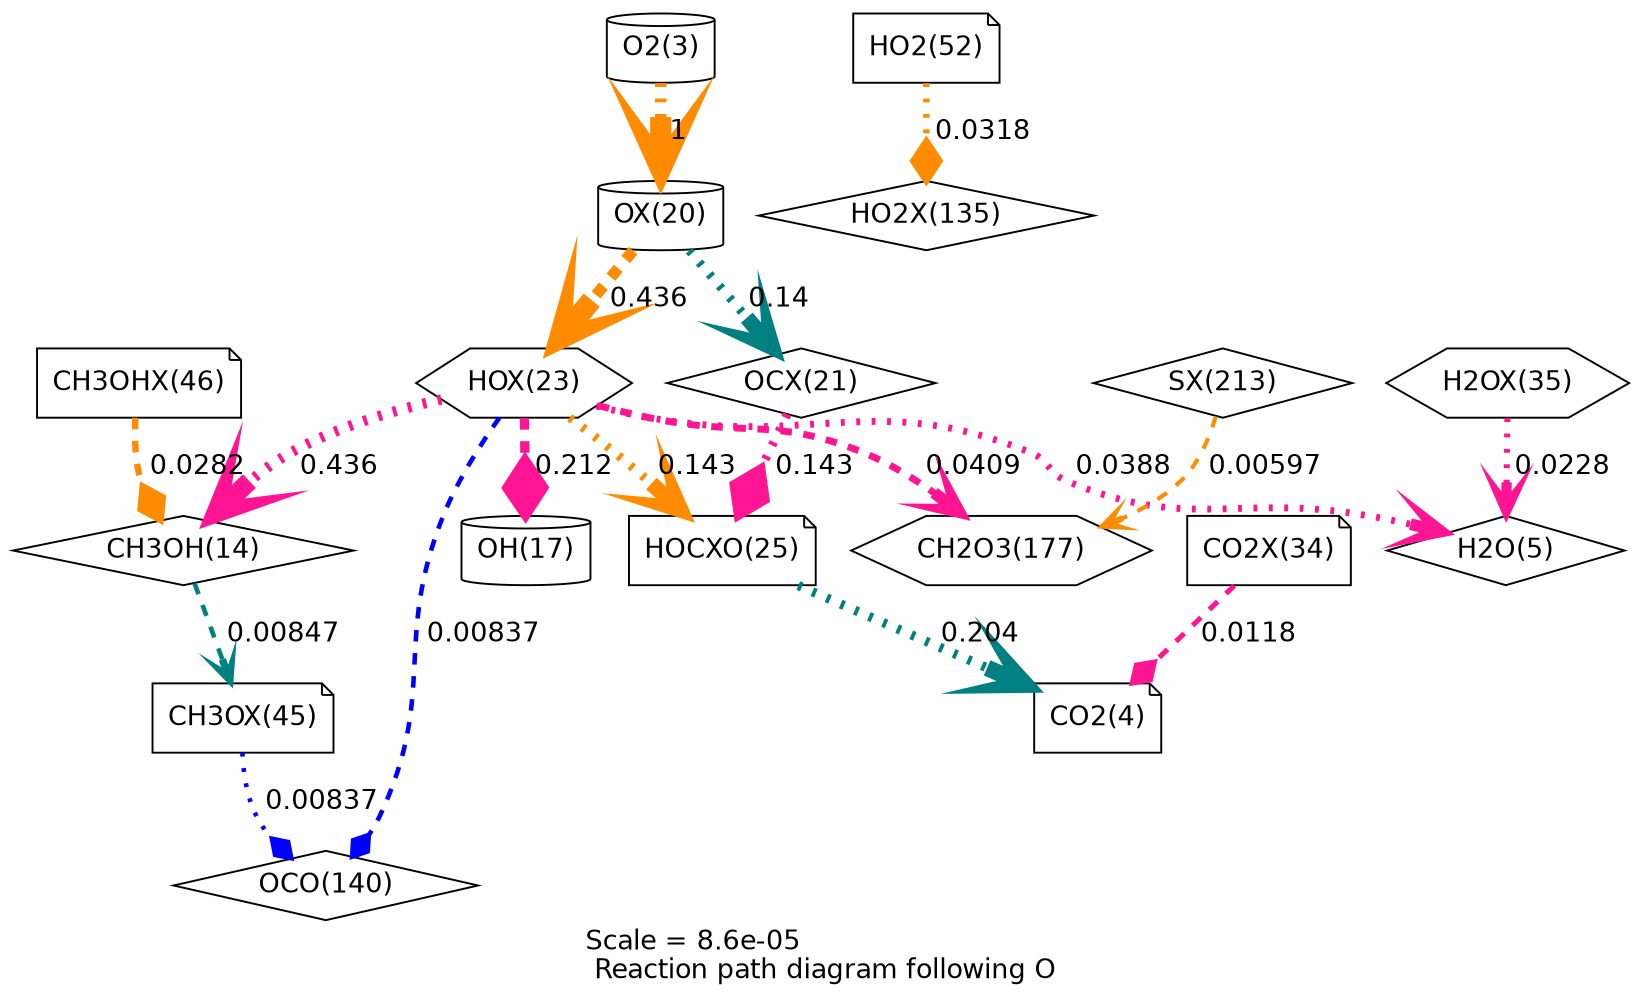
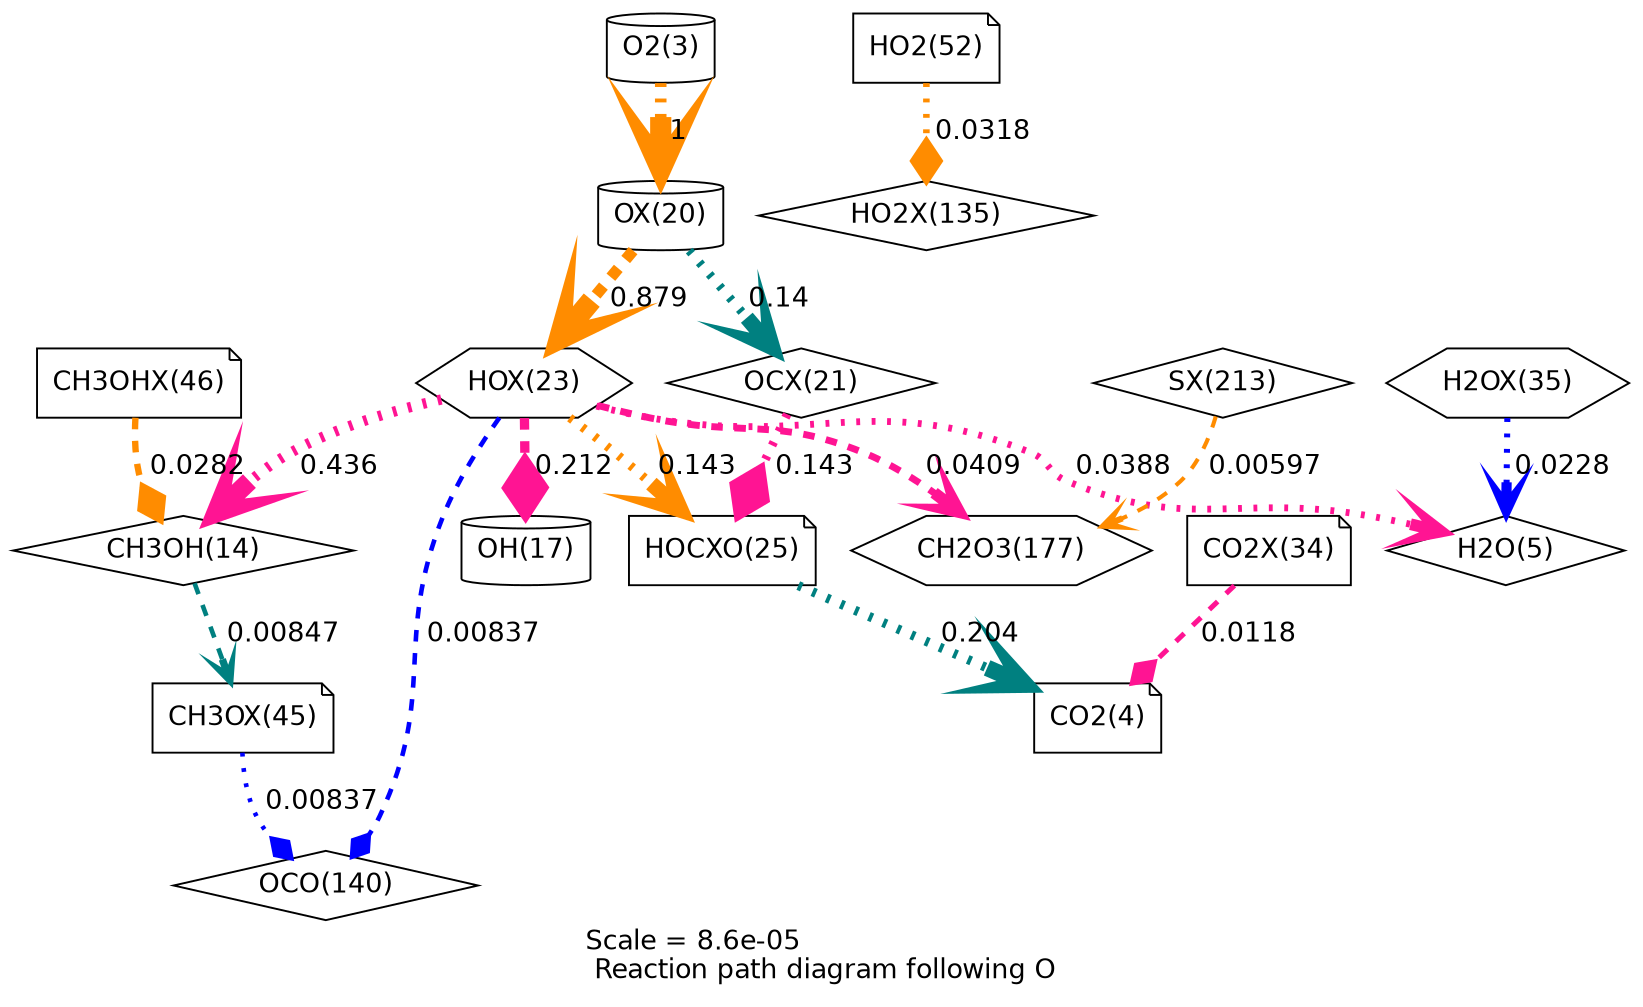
edge "OX(20)" -> "HOX(23)": label " 0.436" -> " 0.879"
edge "H2OX(35)" -> "H2O(5)": color deeppink -> blue
